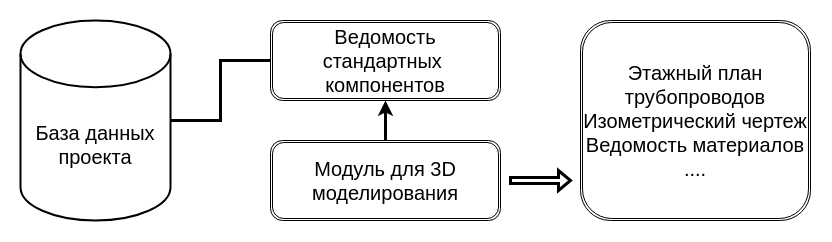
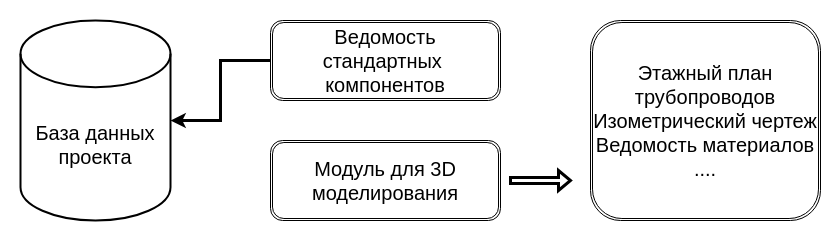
edge "Ведомость стандартных компонентов" -- "База данных проекта": arrowhead none -> classic
node "Этажный план трубопроводов Изометрический чертеж Ведомость материалов ....": moved (696, 121) -> (706, 121)
edge "Модуль для 3D моделирования" -> "Ведомость стандартных компонентов": removed
